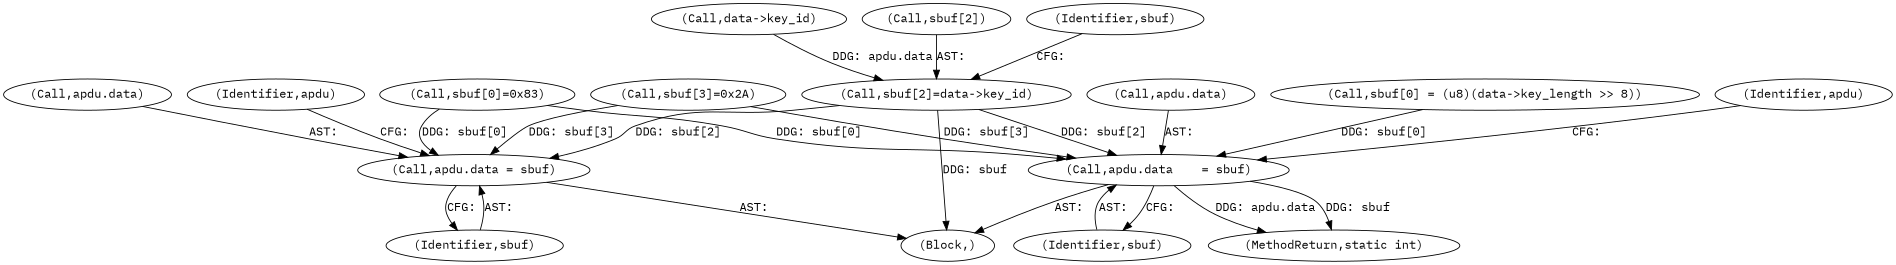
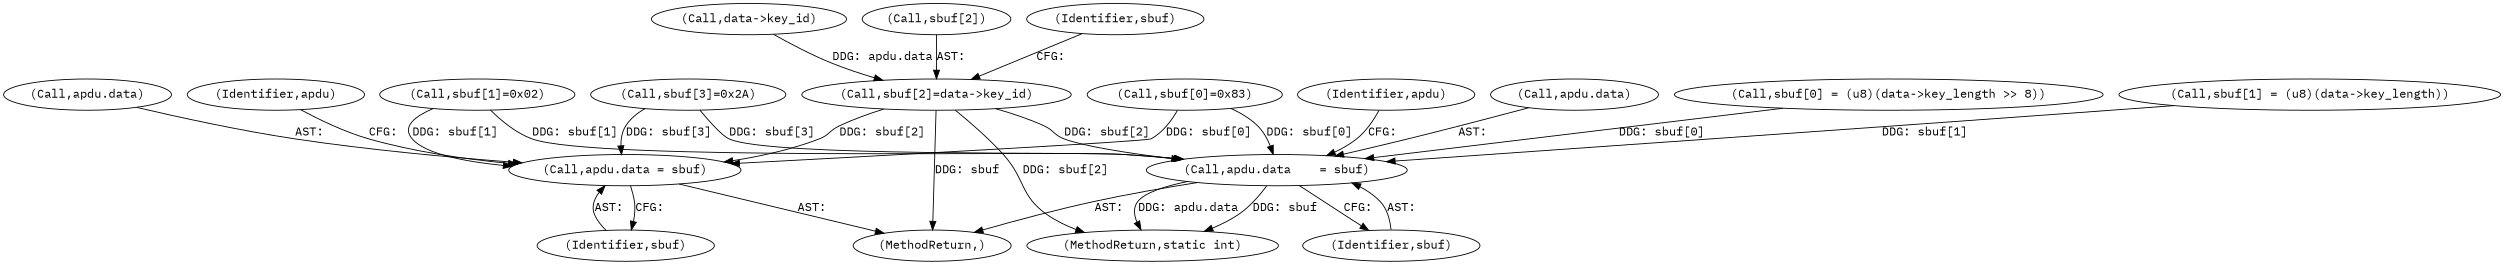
node "(Call,sbuf[1]=0x02)": added
node "(Call,sbuf[1] = (u8)(data->key_length))": added
edge "(Call,sbuf[2]=data->key_id)" -> "(MethodReturn,static int)": added, label "DDG: sbuf[2]"
node "(Block,)": label "(Block,)" -> "(MethodReturn,)"
